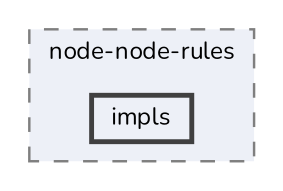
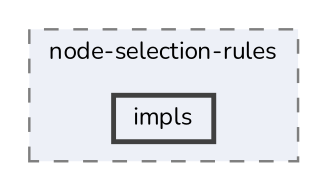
cluster "node-node-rules": label "node-node-rules" -> "node-selection-rules"
